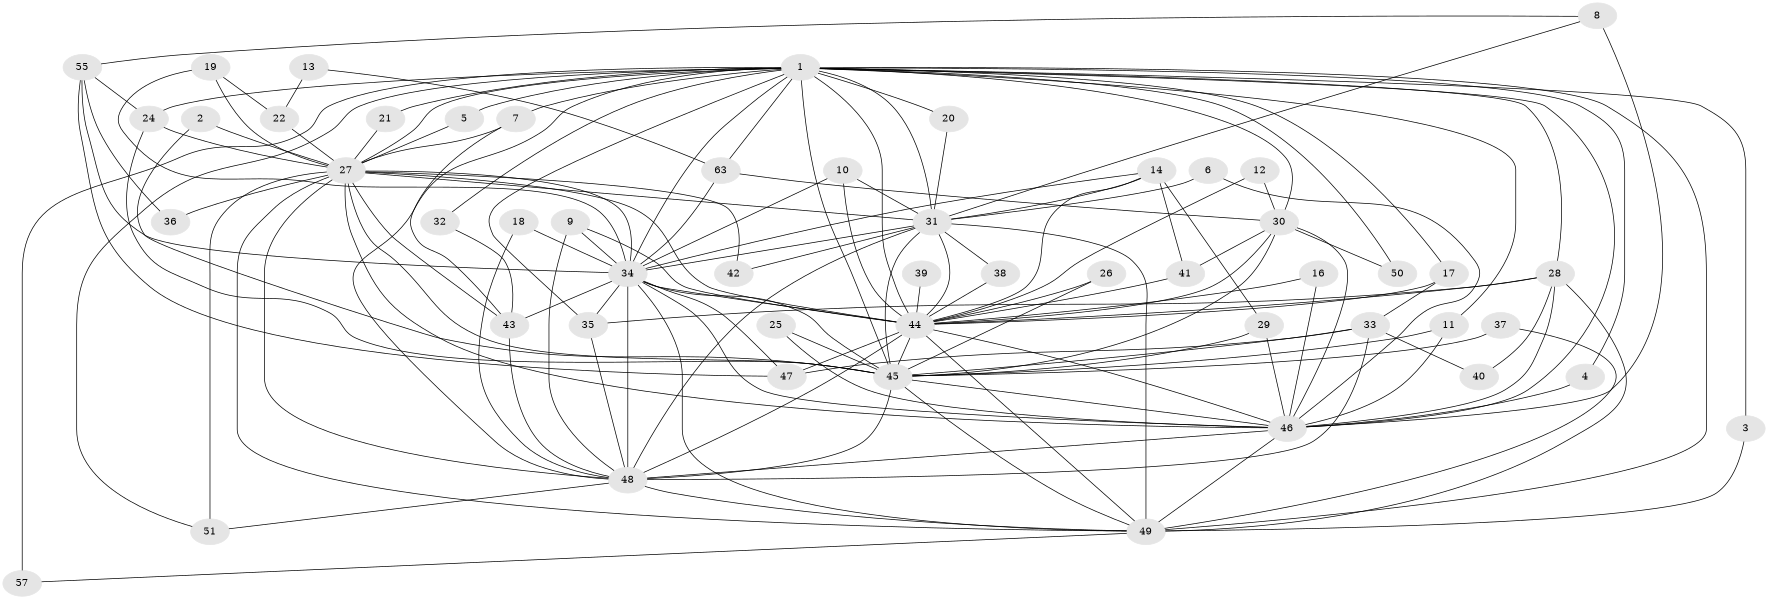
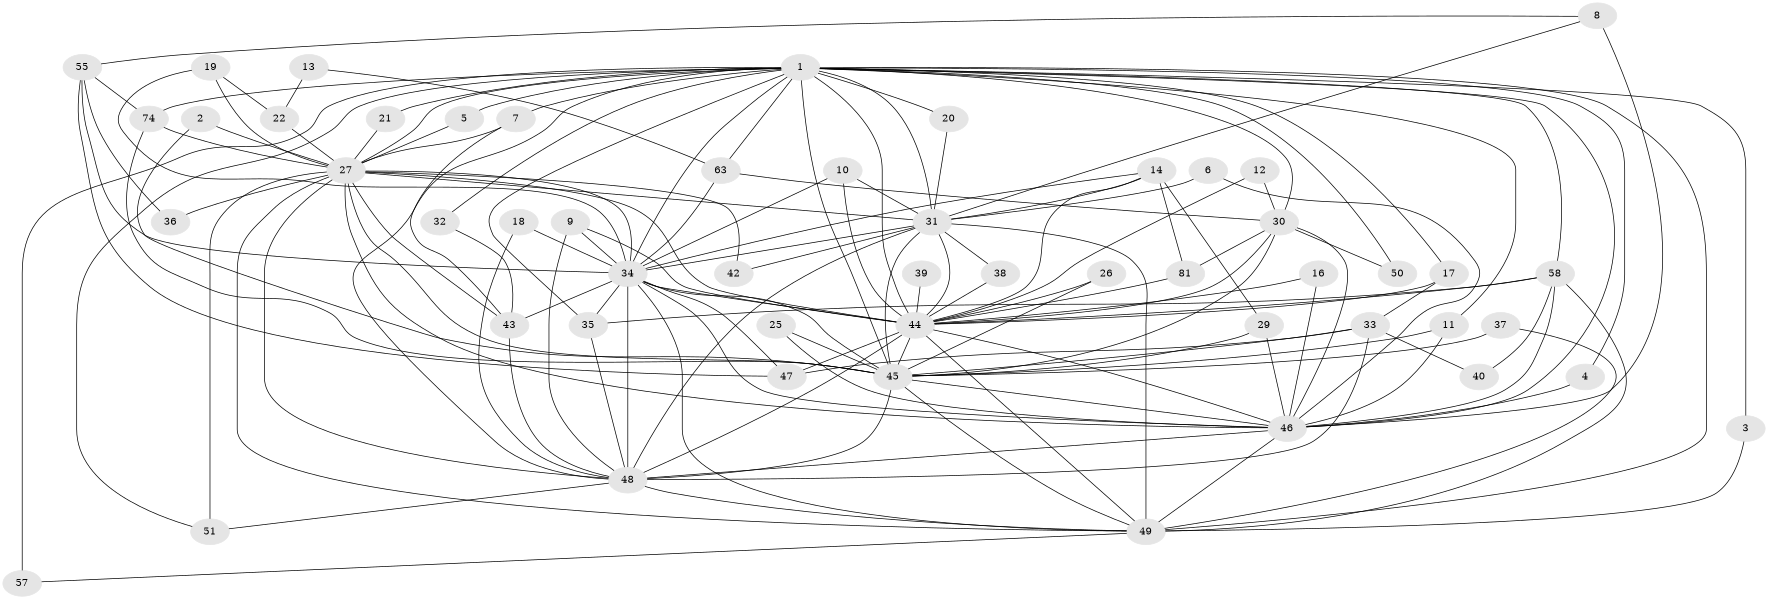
node "24": label "24" -> "74"
node "41": label "41" -> "81"
node "28": label "28" -> "58"
